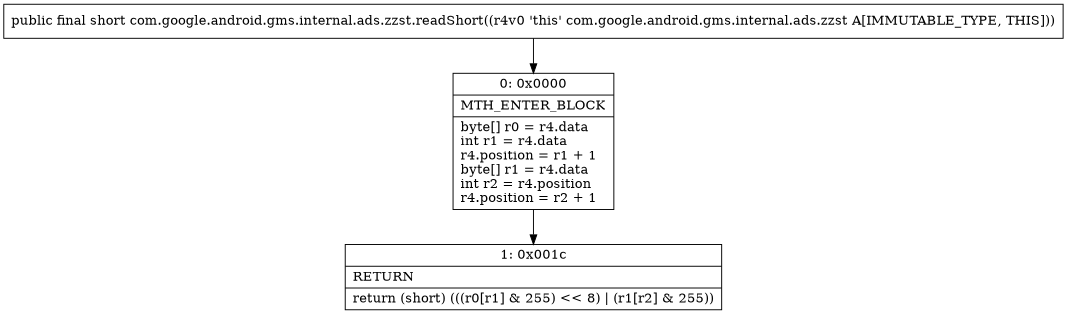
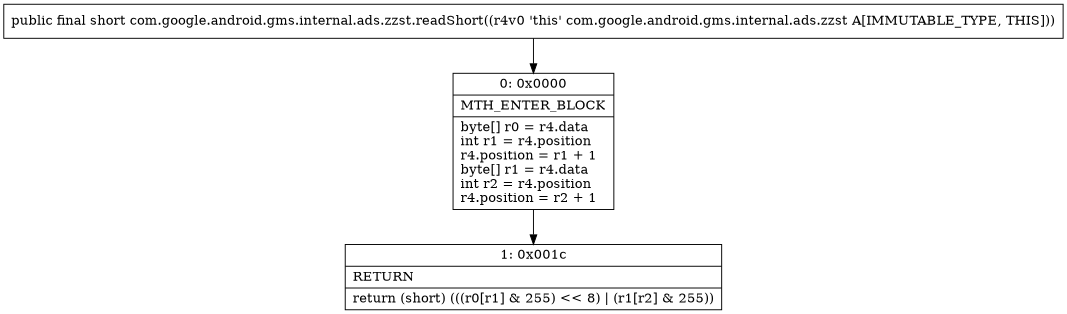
node "0: 0x0000": text "int r1 = r4.data" -> "int r1 = r4.position"
